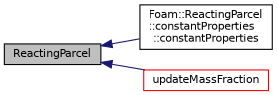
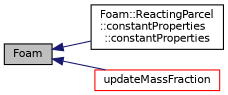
node "ReactingParcel": label "ReactingParcel" -> "Foam"
